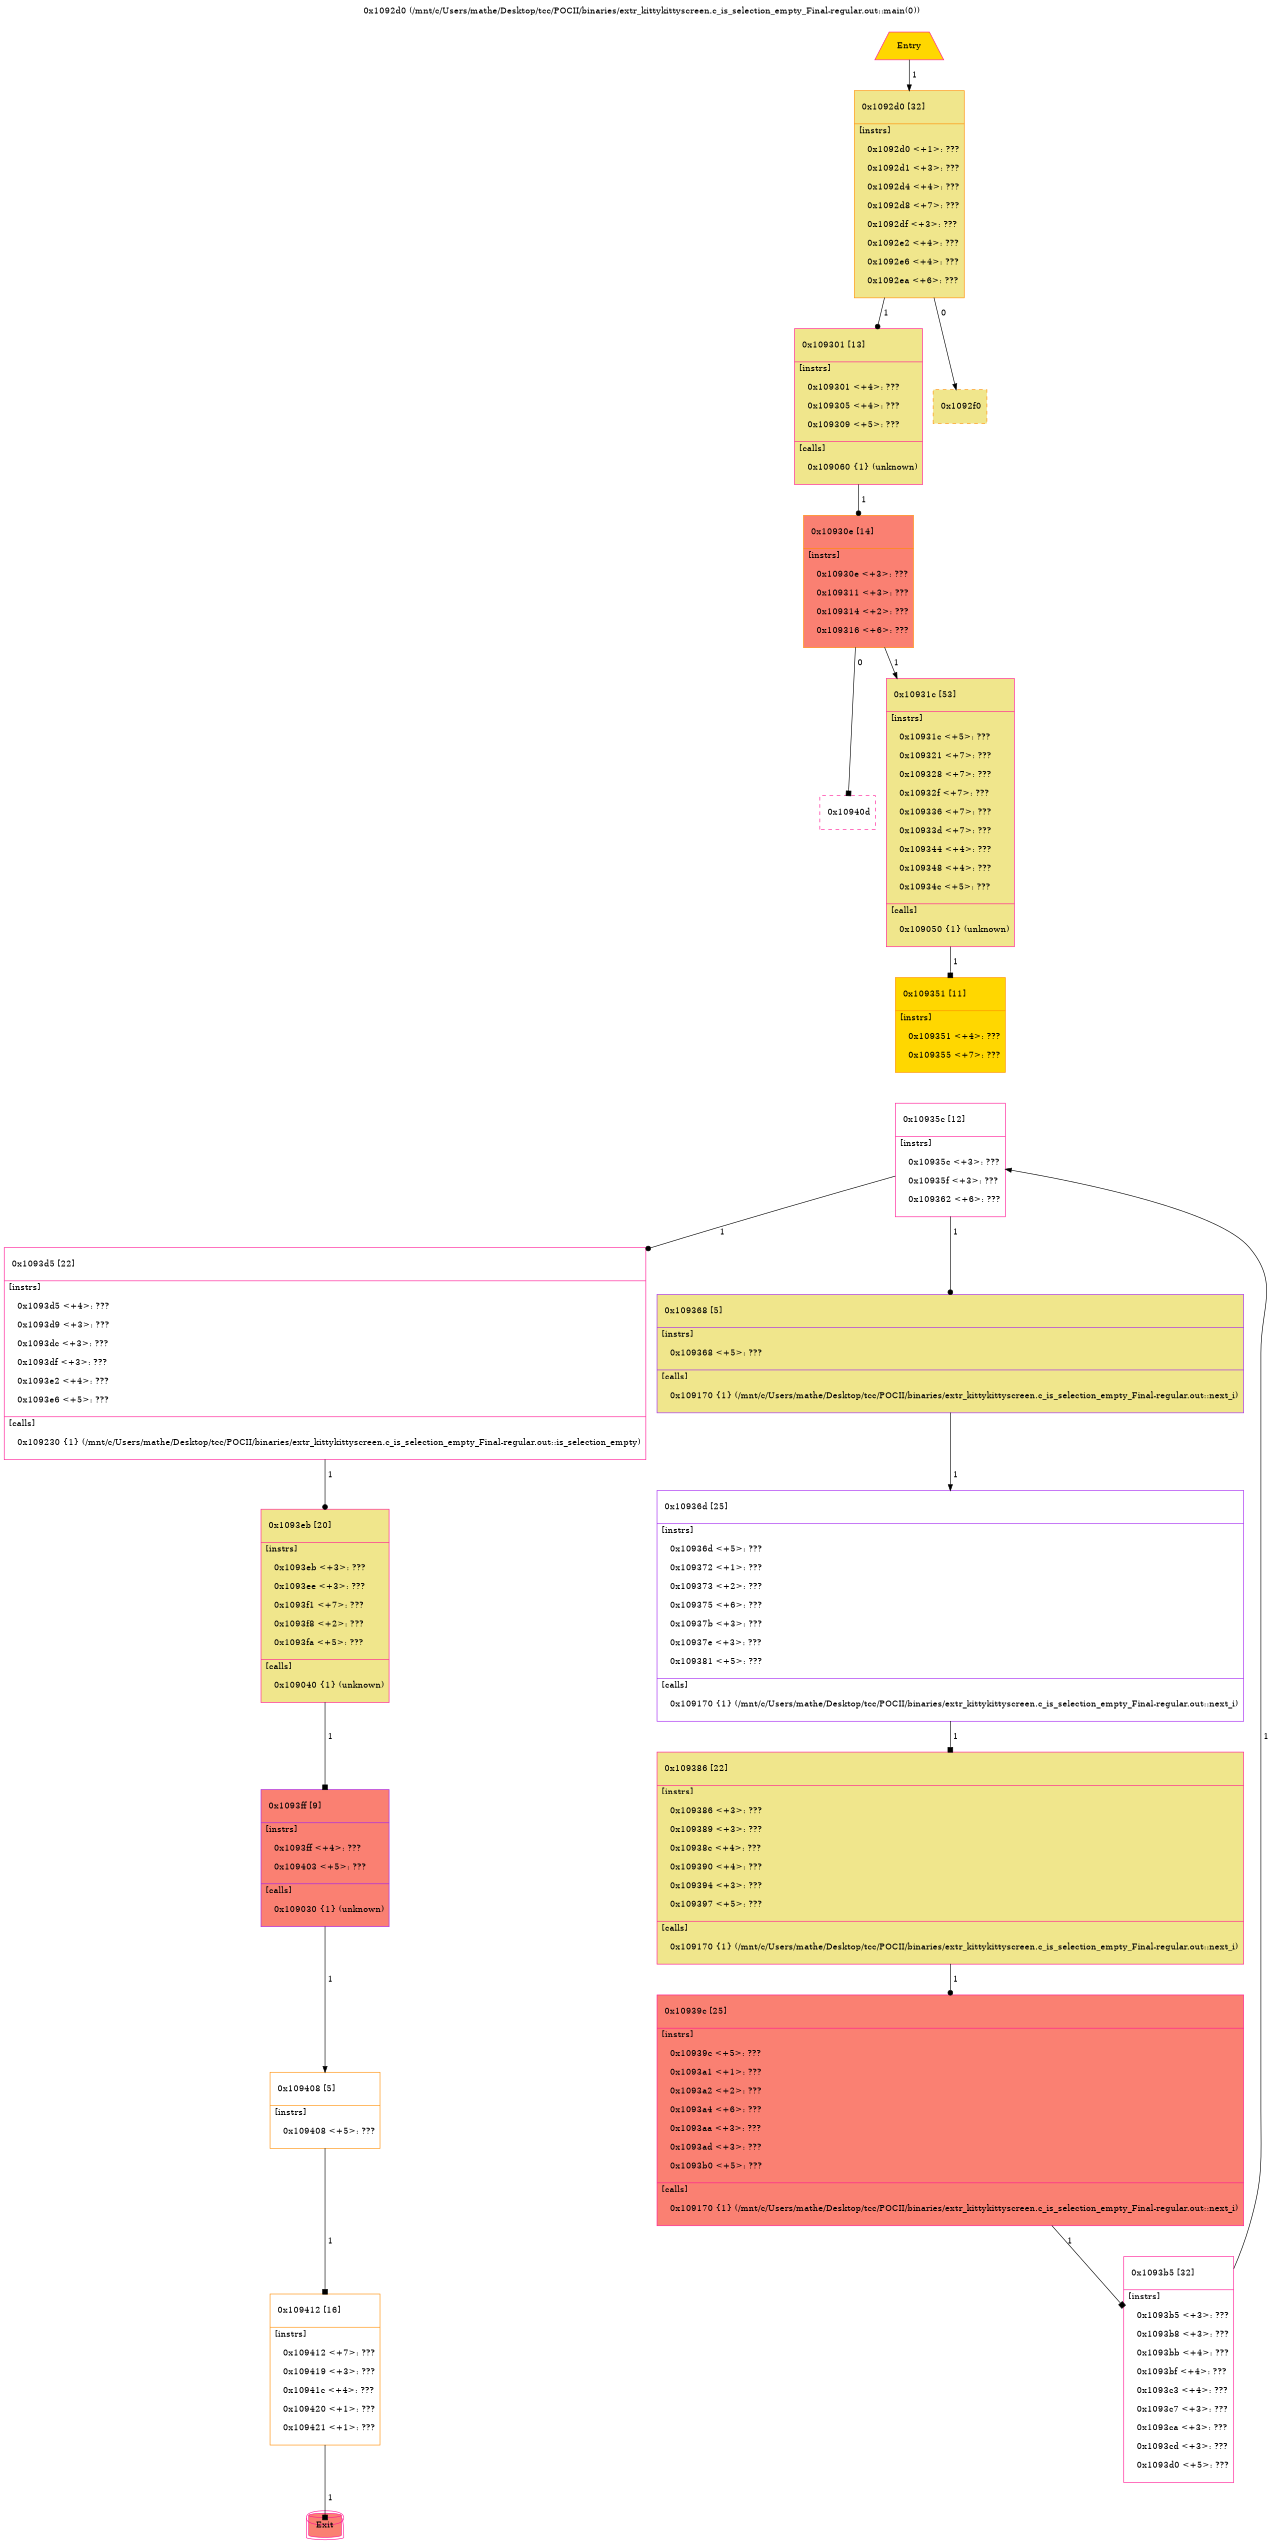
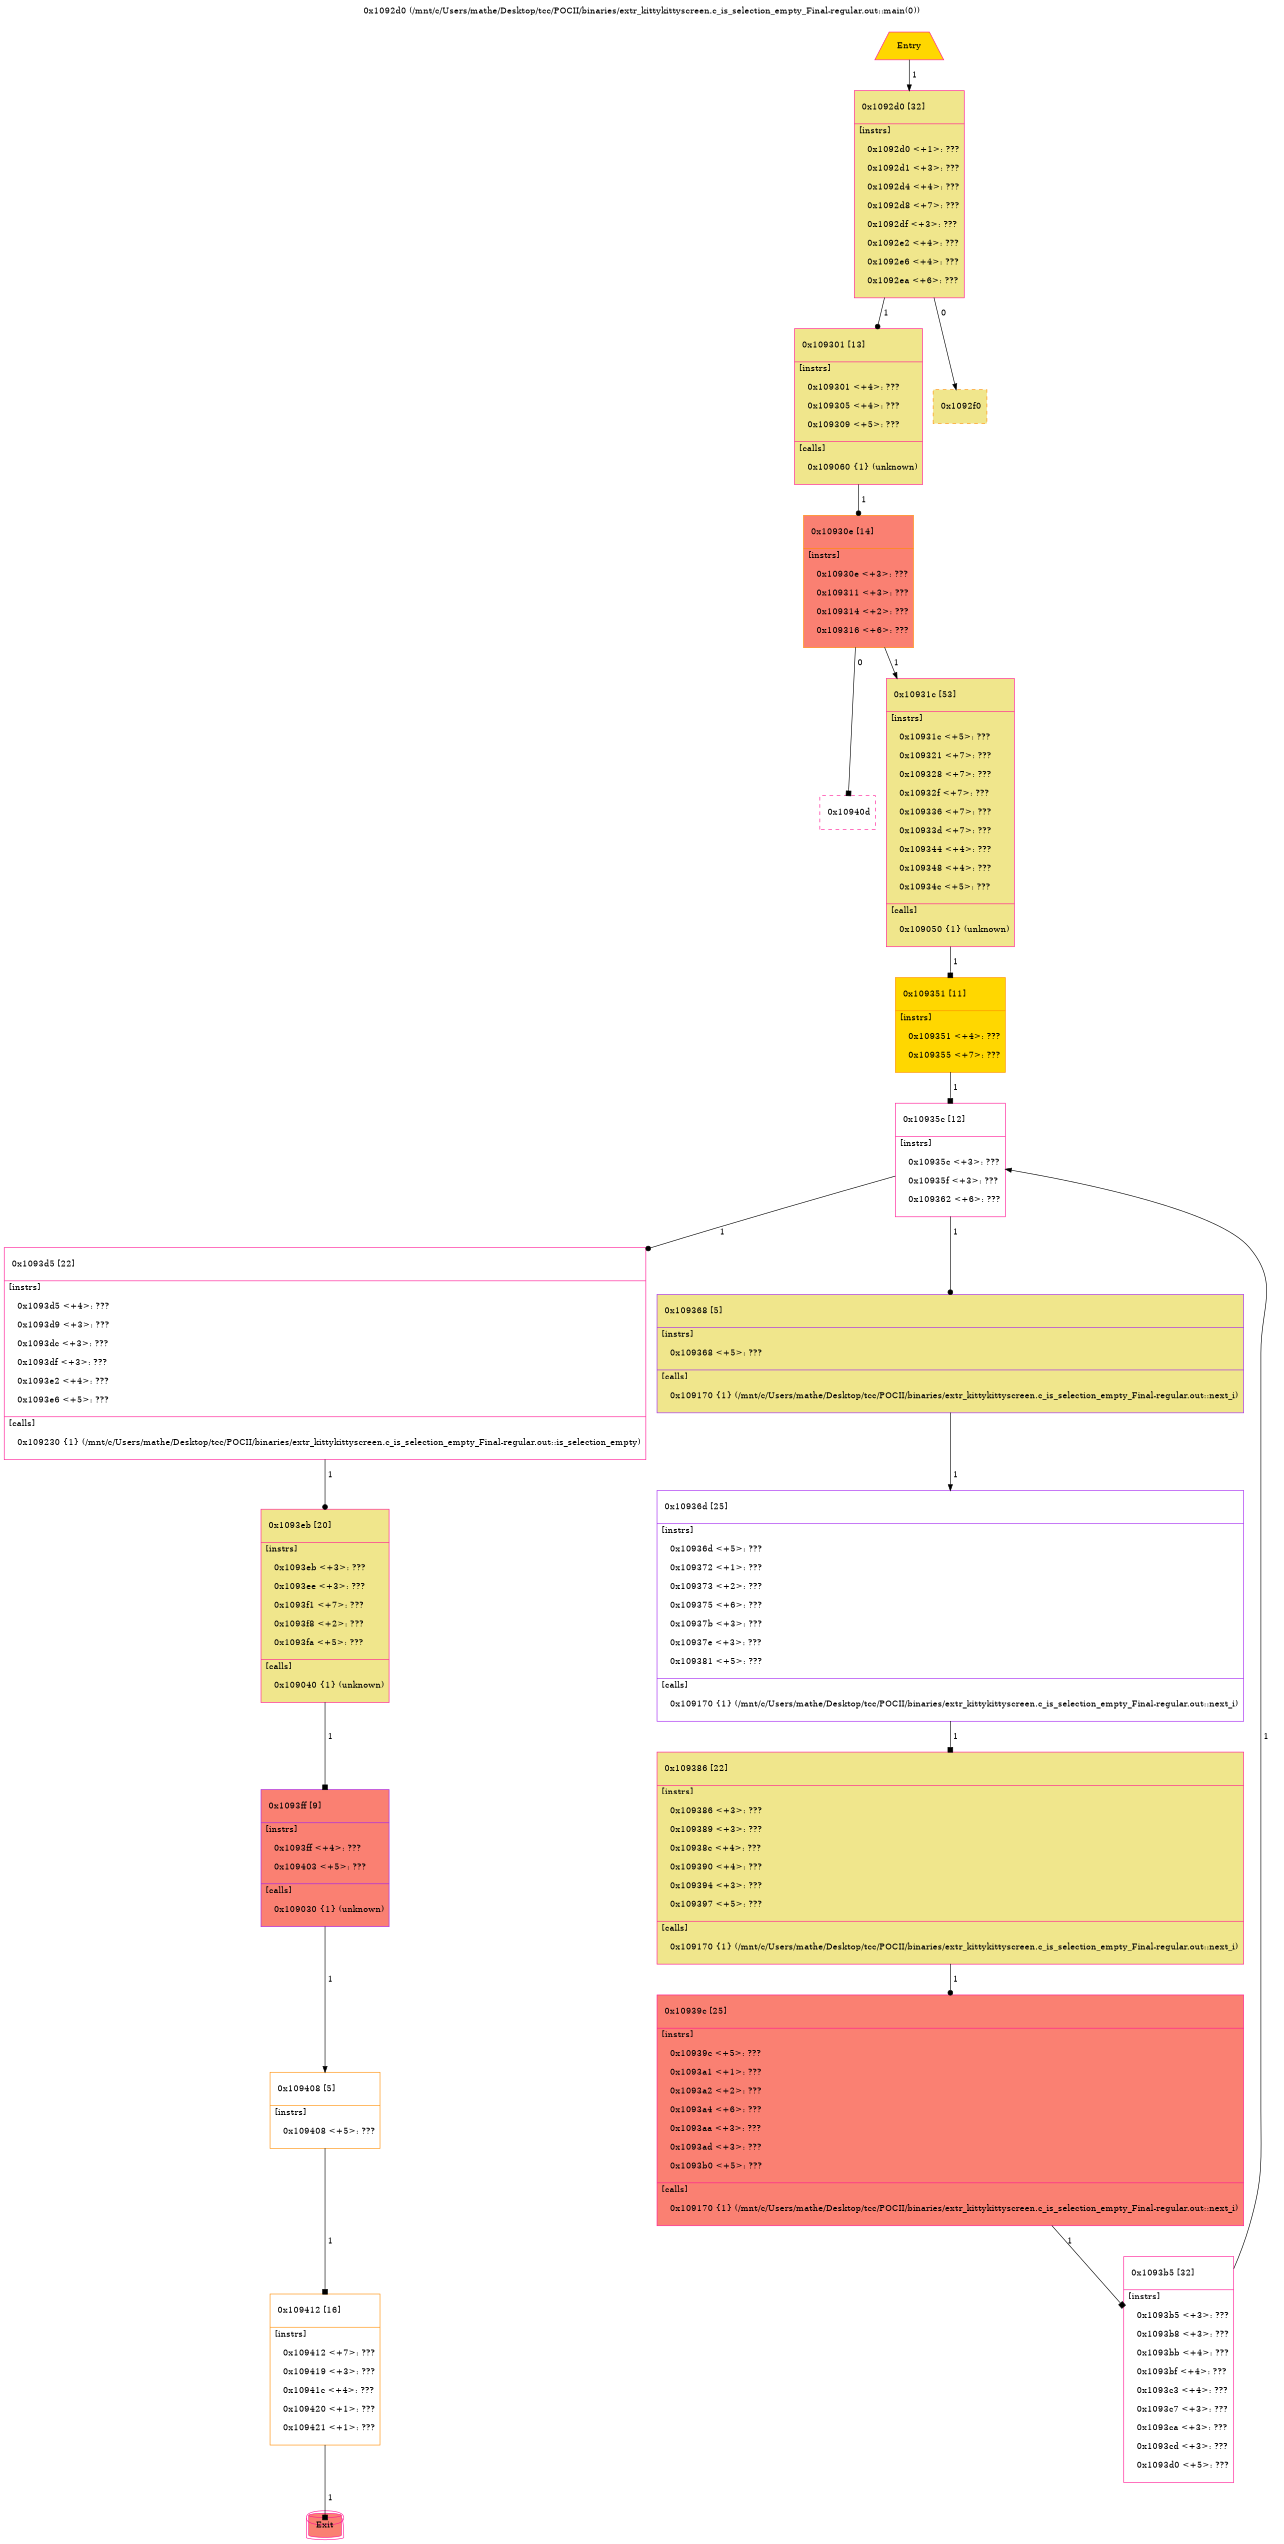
node "0x1092d0 [32]": color darkorange -> deeppink
edge "0x109351 [11]" -> "0x10935c [12]": added, label "1"
